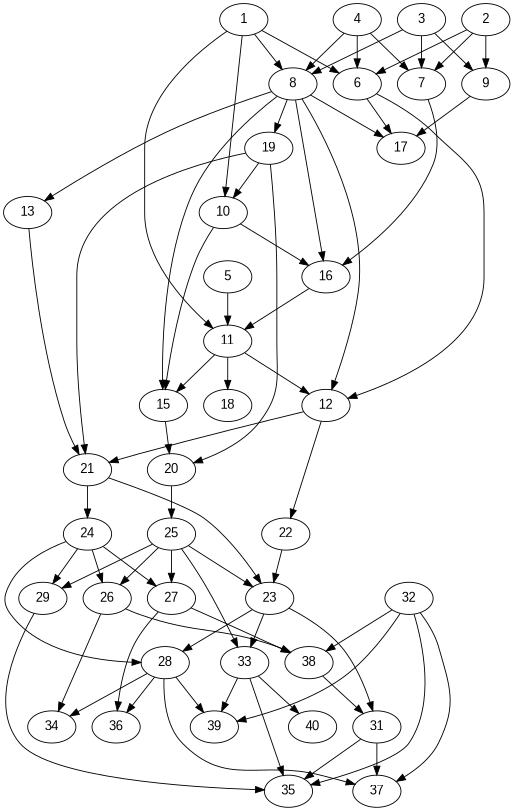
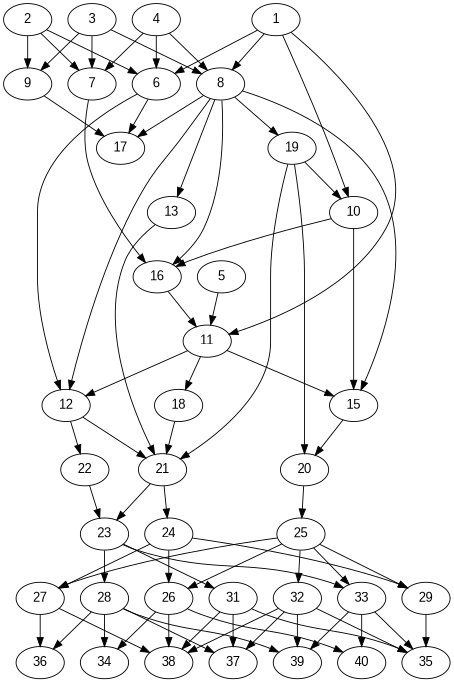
edge "18" -> "21": added
edge "25" -> "23": now "25" -> "32"
edge "24" -> "28": removed
edge "26" -> "40": added
edge "38" -> "31": reversed
